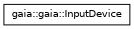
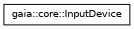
node "gaia::gaia::InputDevice": label "gaia::gaia::InputDevice" -> "gaia::core::InputDevice"
